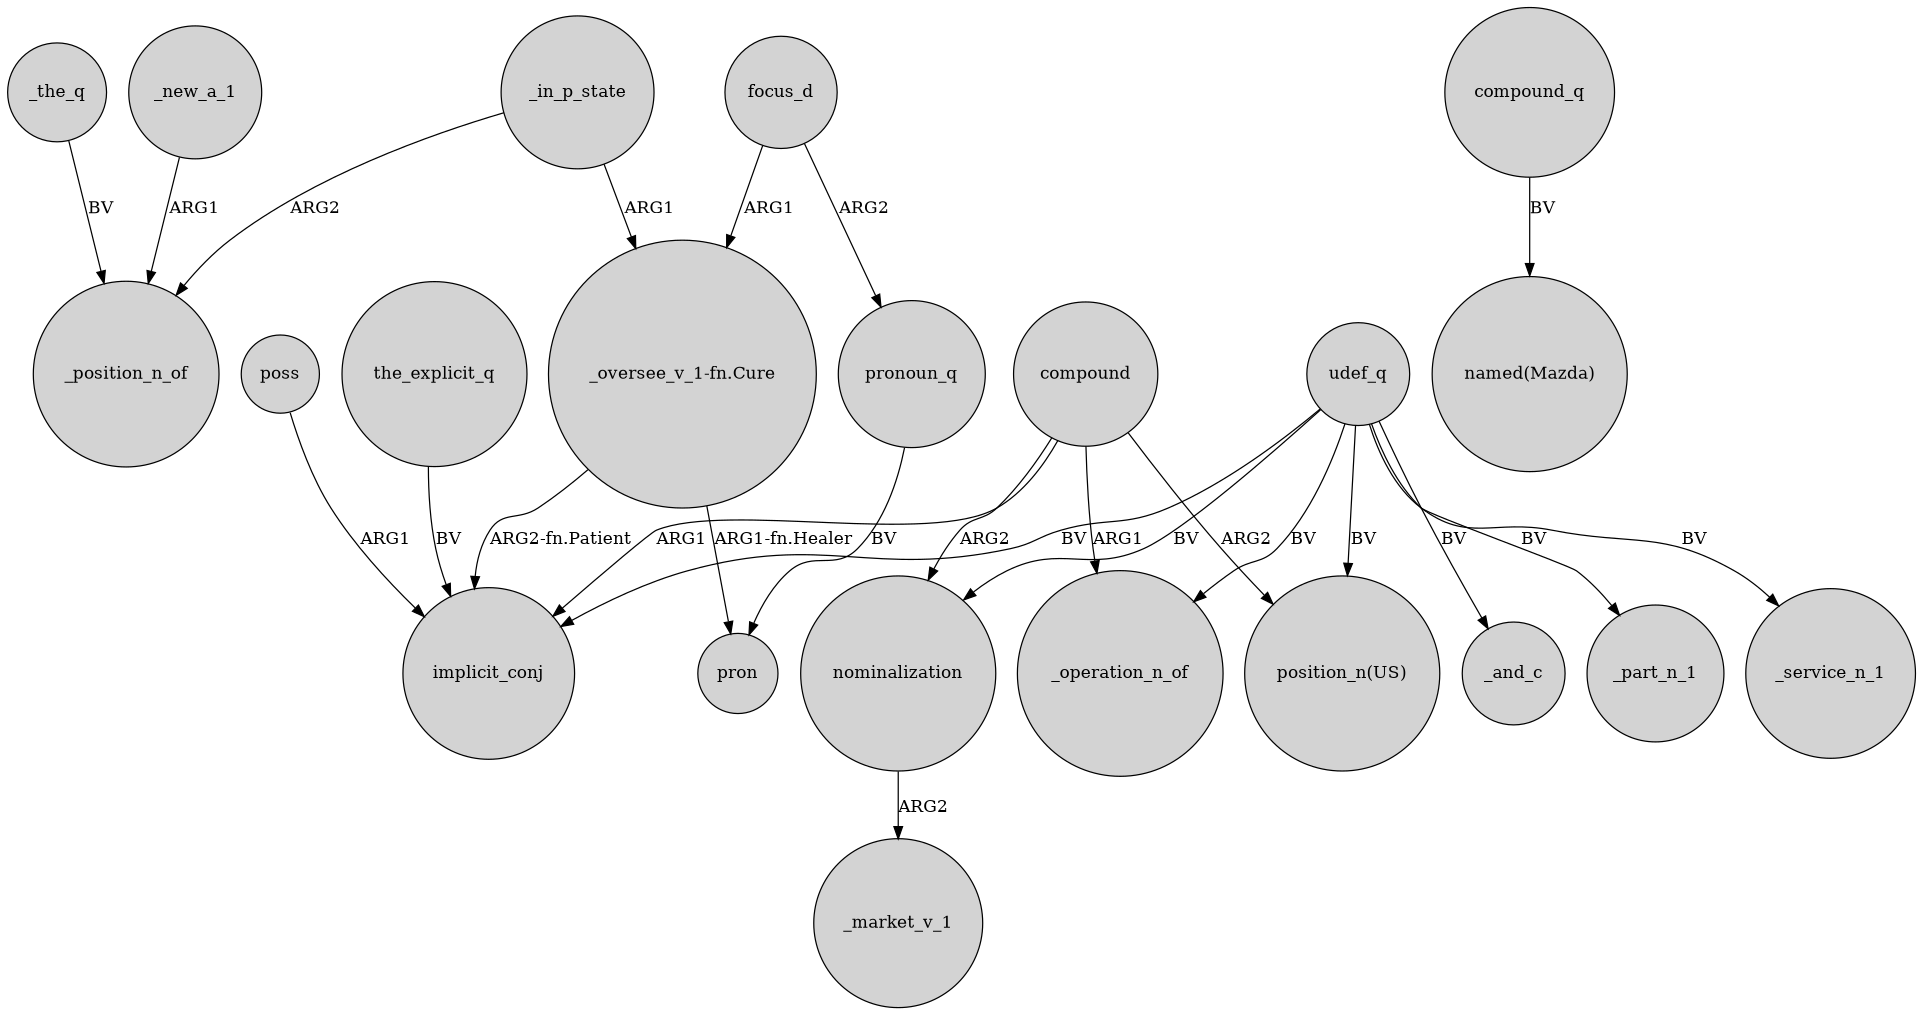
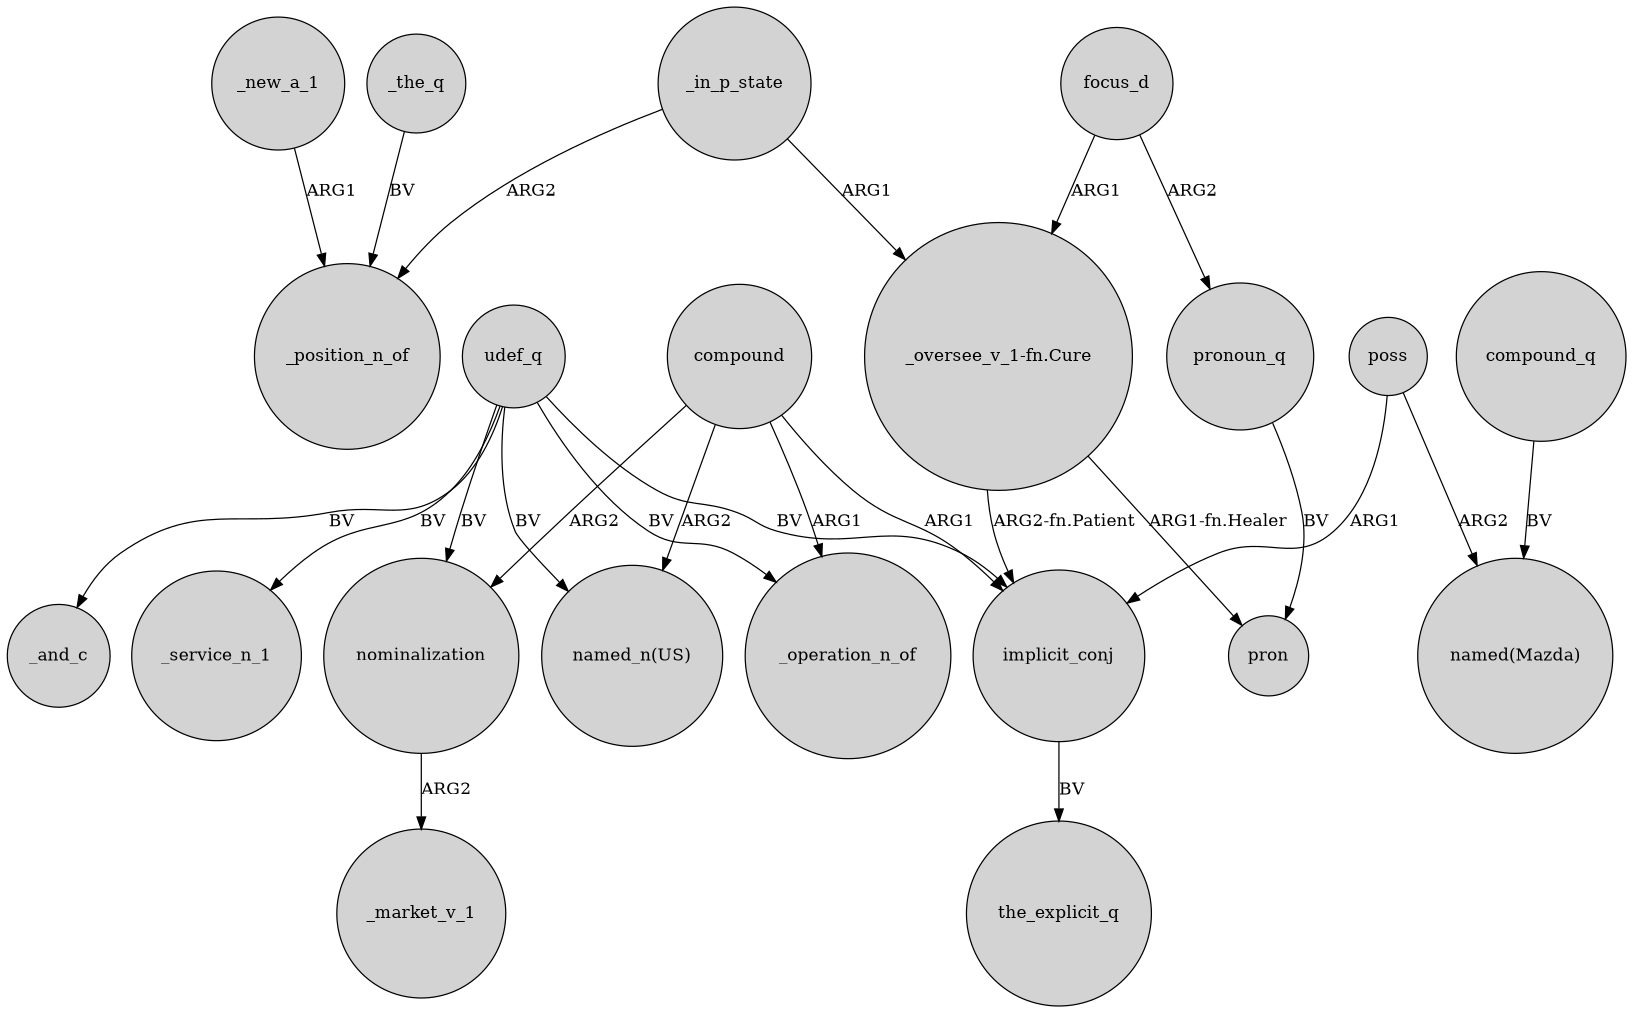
edge "poss" -> "named(Mazda)": added, label "ARG2"
edge "the_explicit_q" -> "implicit_conj": reversed
node "position_n(US)": label "position_n(US)" -> "named_n(US)"
node "_part_n_1": removed
